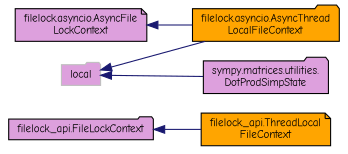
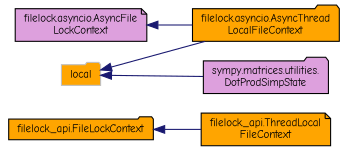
node "local": fillcolor plum -> orange
node "filelock._api.FileLockContext": fillcolor plum -> orange
